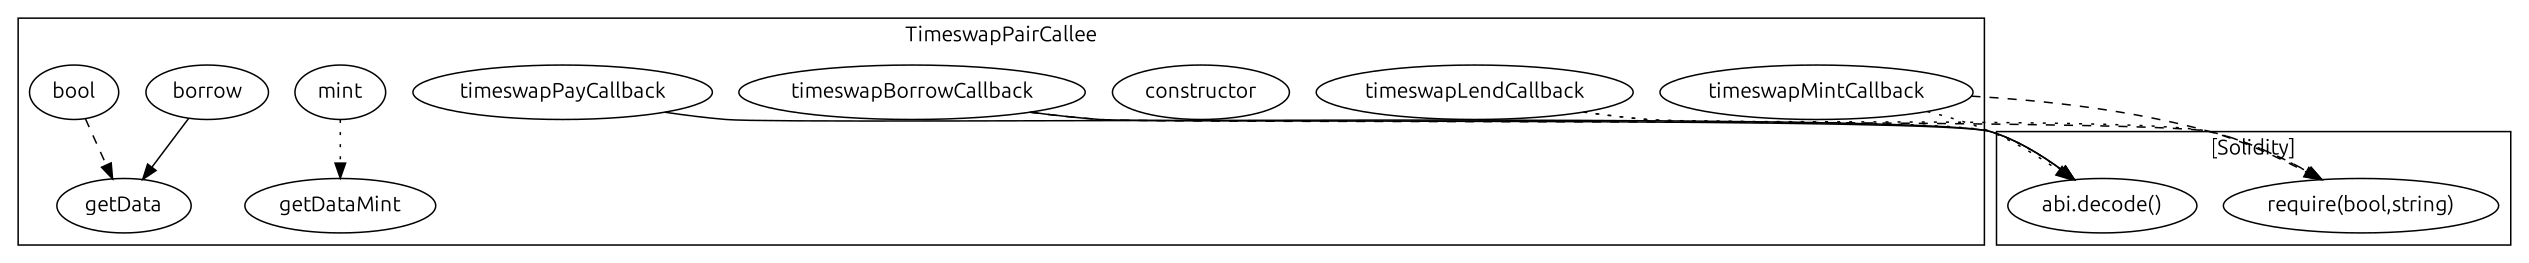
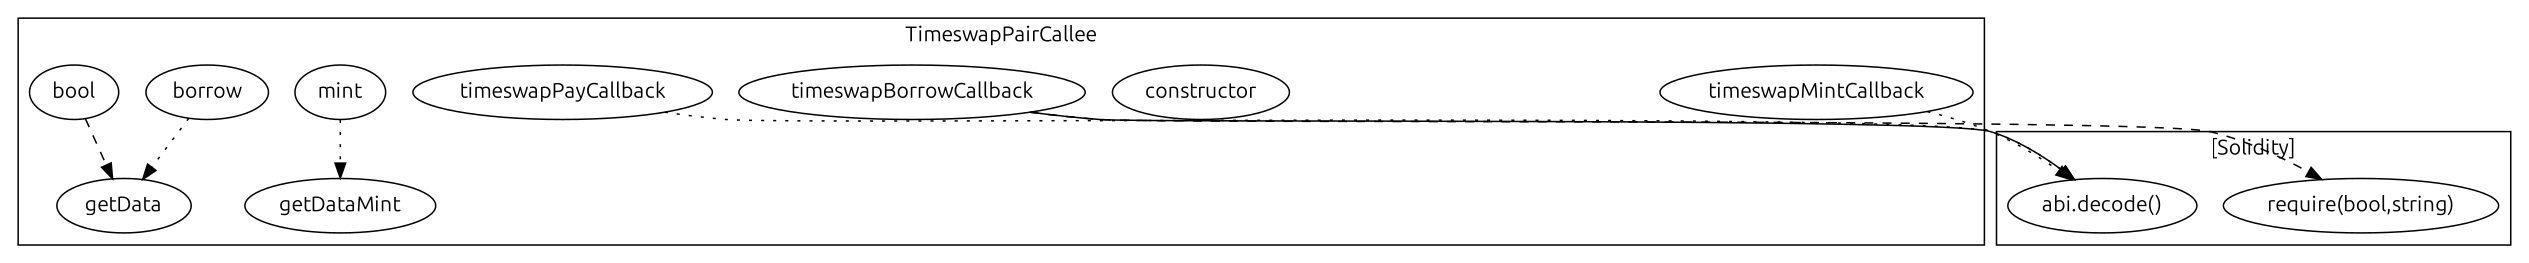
node "timeswapLendCallback": removed
edge "timeswapMintCallback" -> "require(bool,string)": removed
edge "timeswapPayCallback" -> "abi.decode()": style solid -> dotted
edge "borrow" -> "getData": style solid -> dotted
